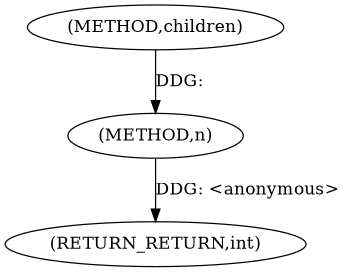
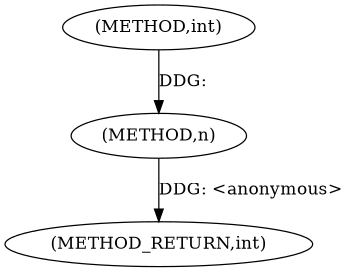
node "(METHOD,children)": label "(METHOD,children)" -> "(METHOD,int)"
node "(RETURN_RETURN,int)": label "(RETURN_RETURN,int)" -> "(METHOD_RETURN,int)"
